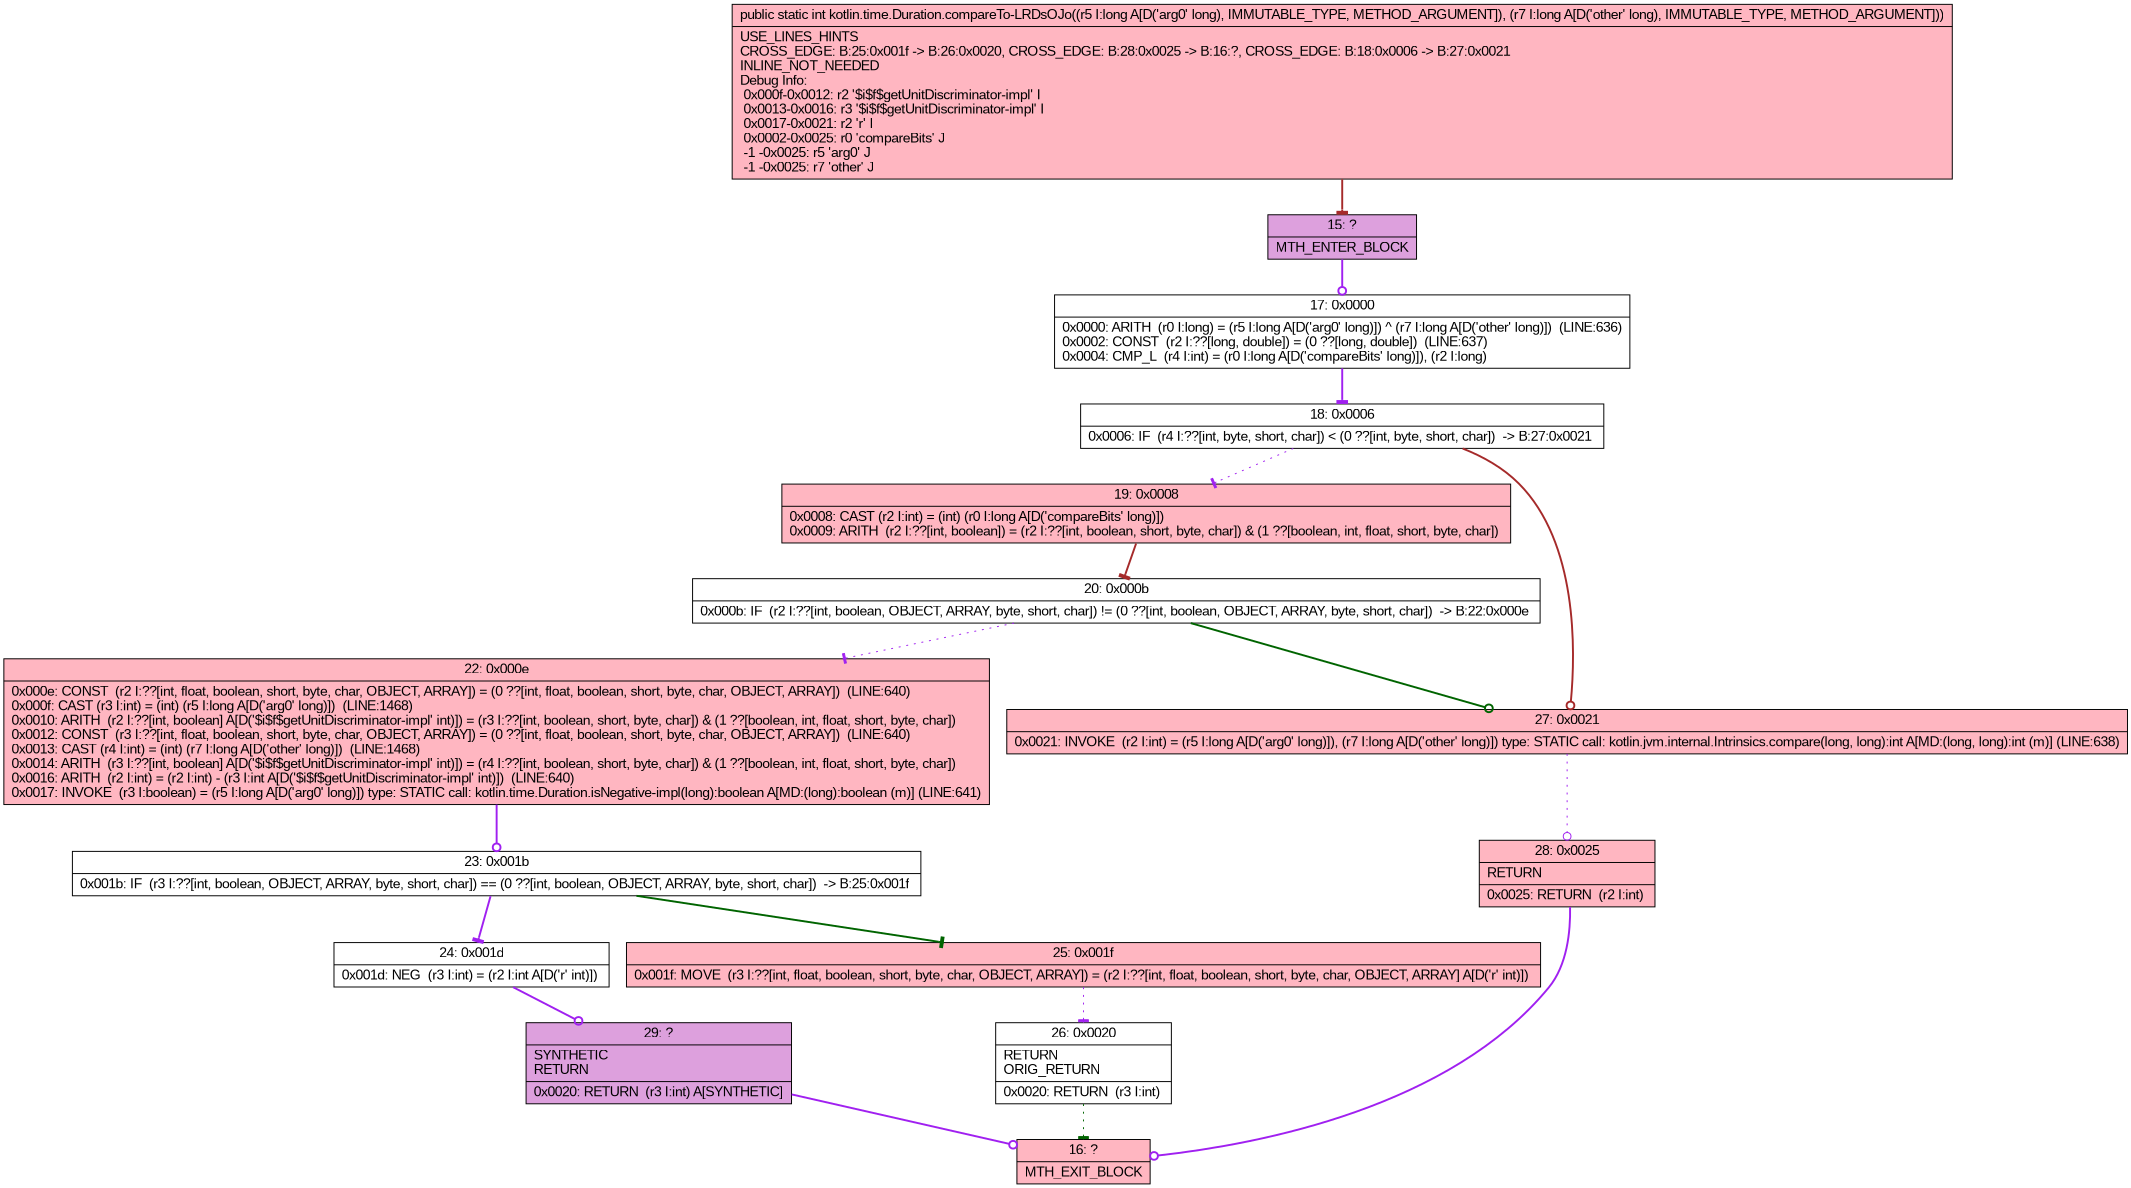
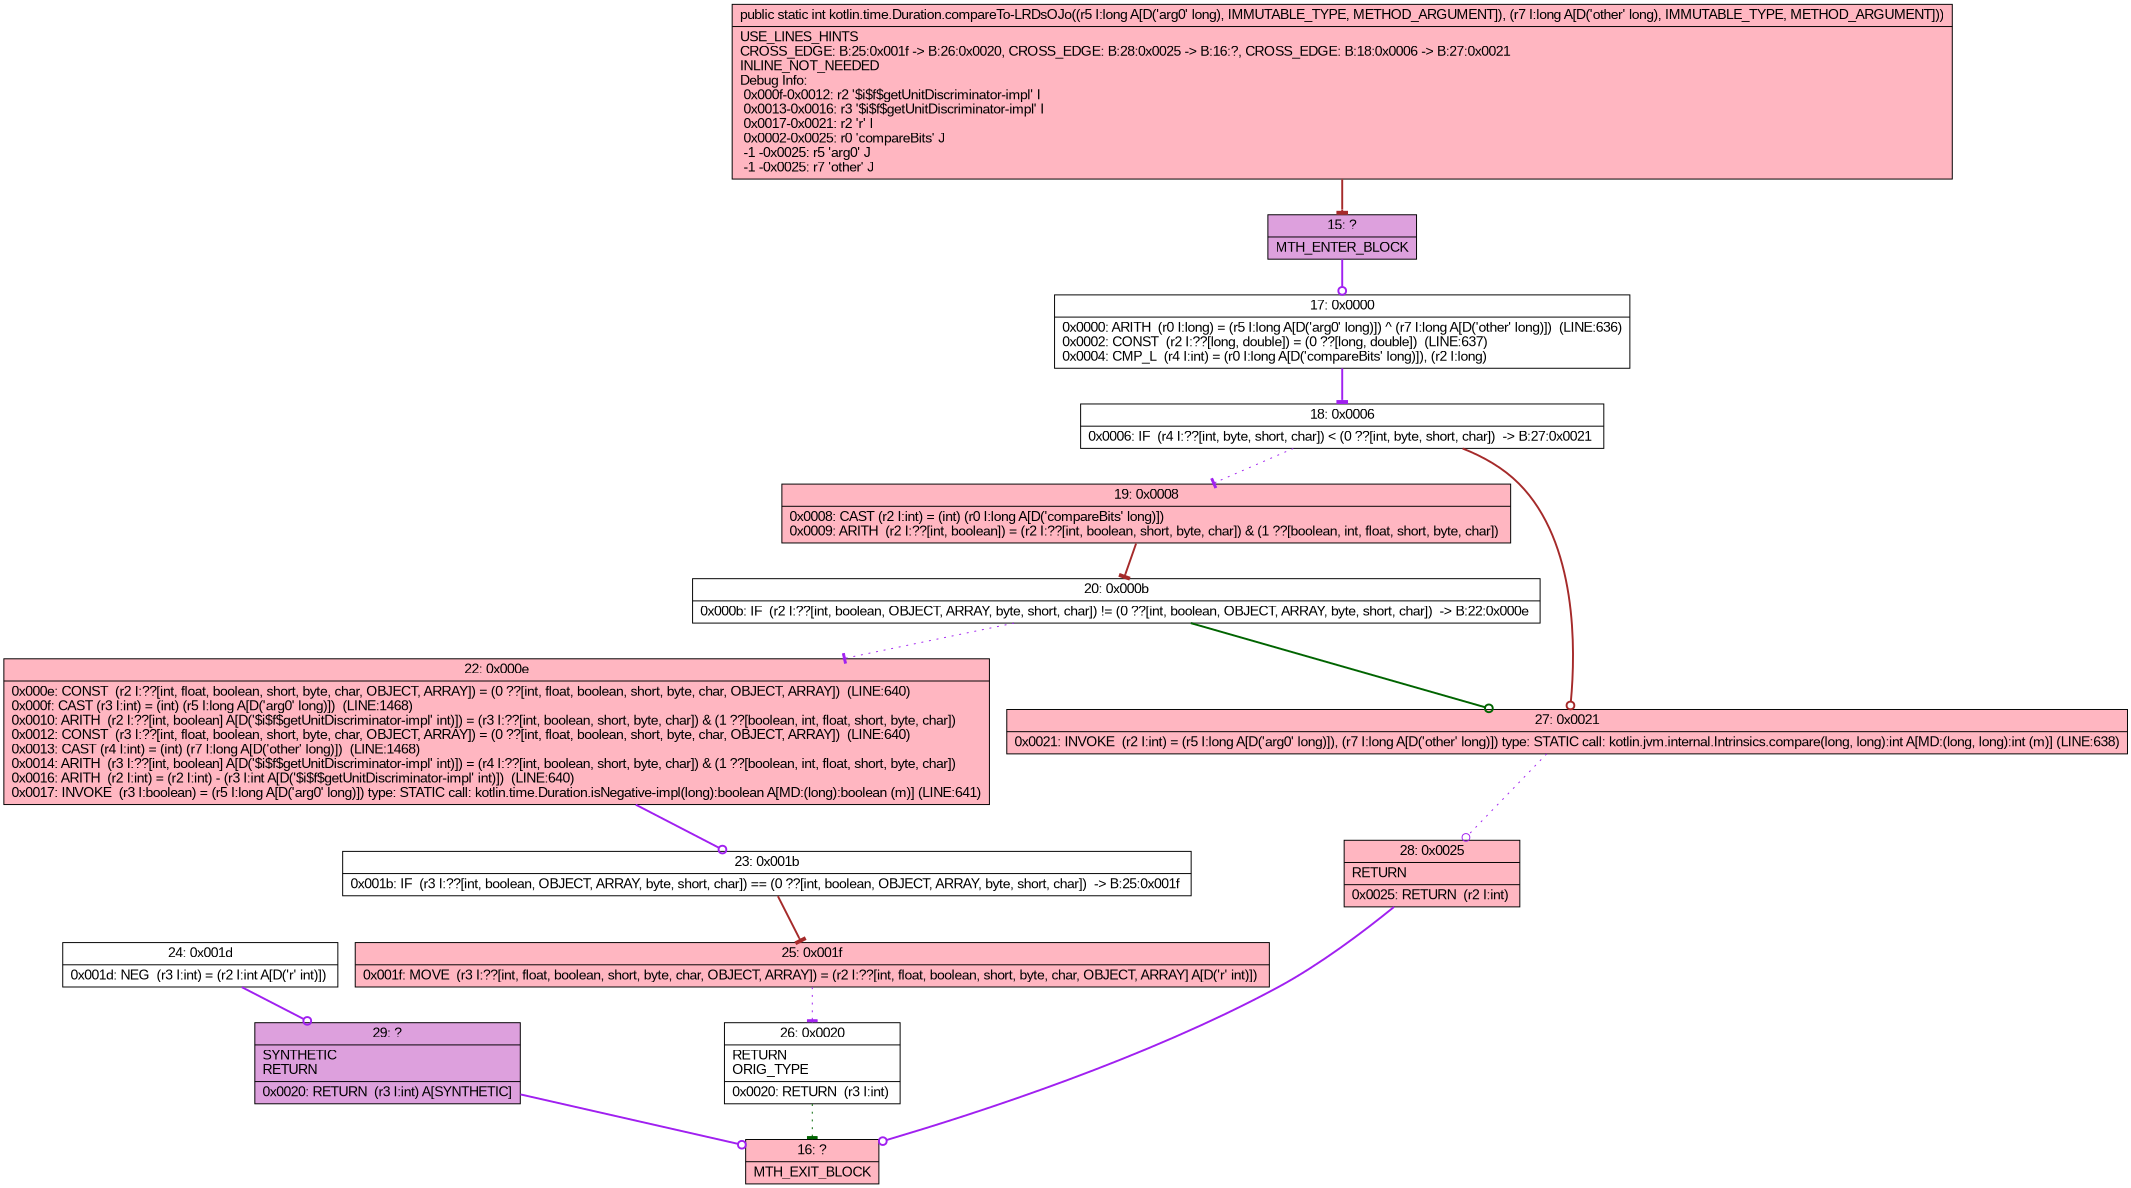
edge "23: 0x001b" -> "24: 0x001d": removed
edge "23: 0x001b" -> "25: 0x001f": color darkgreen -> brown
node "26: 0x0020": text "ORIG_RETURN" -> "ORIG_TYPE"
